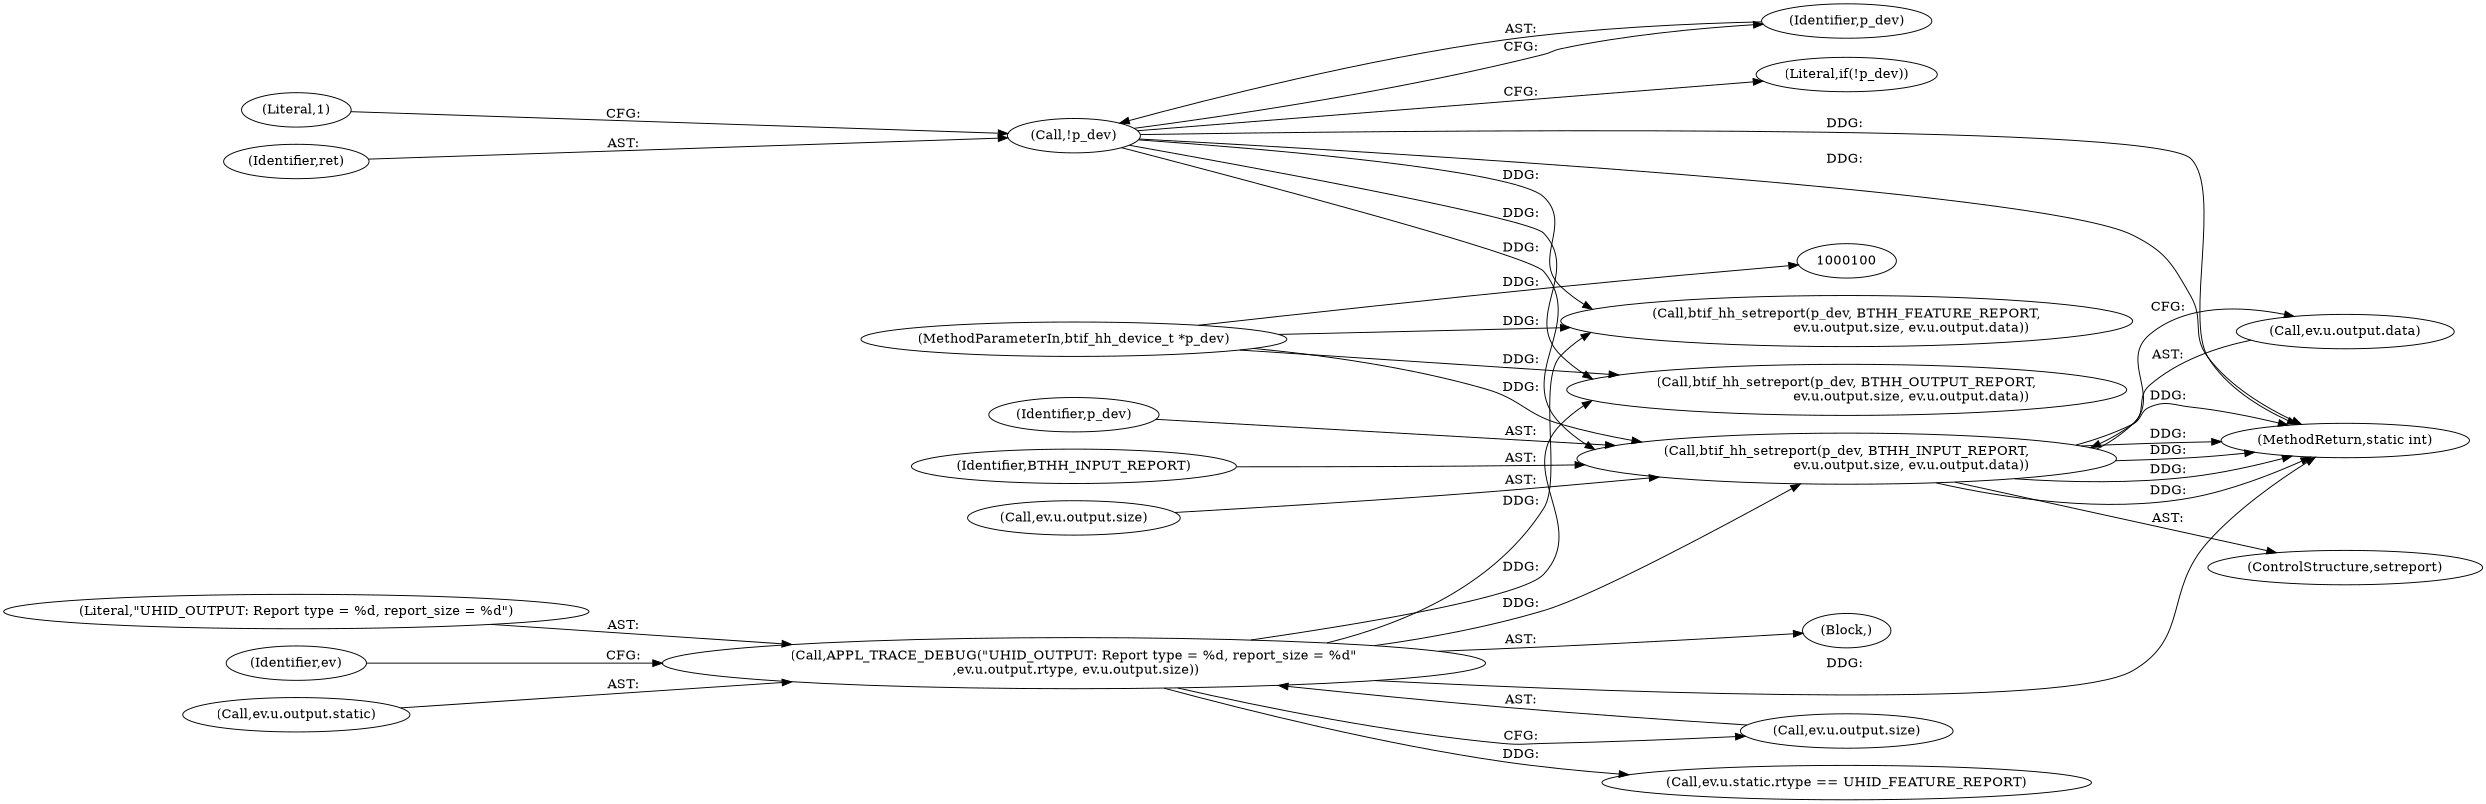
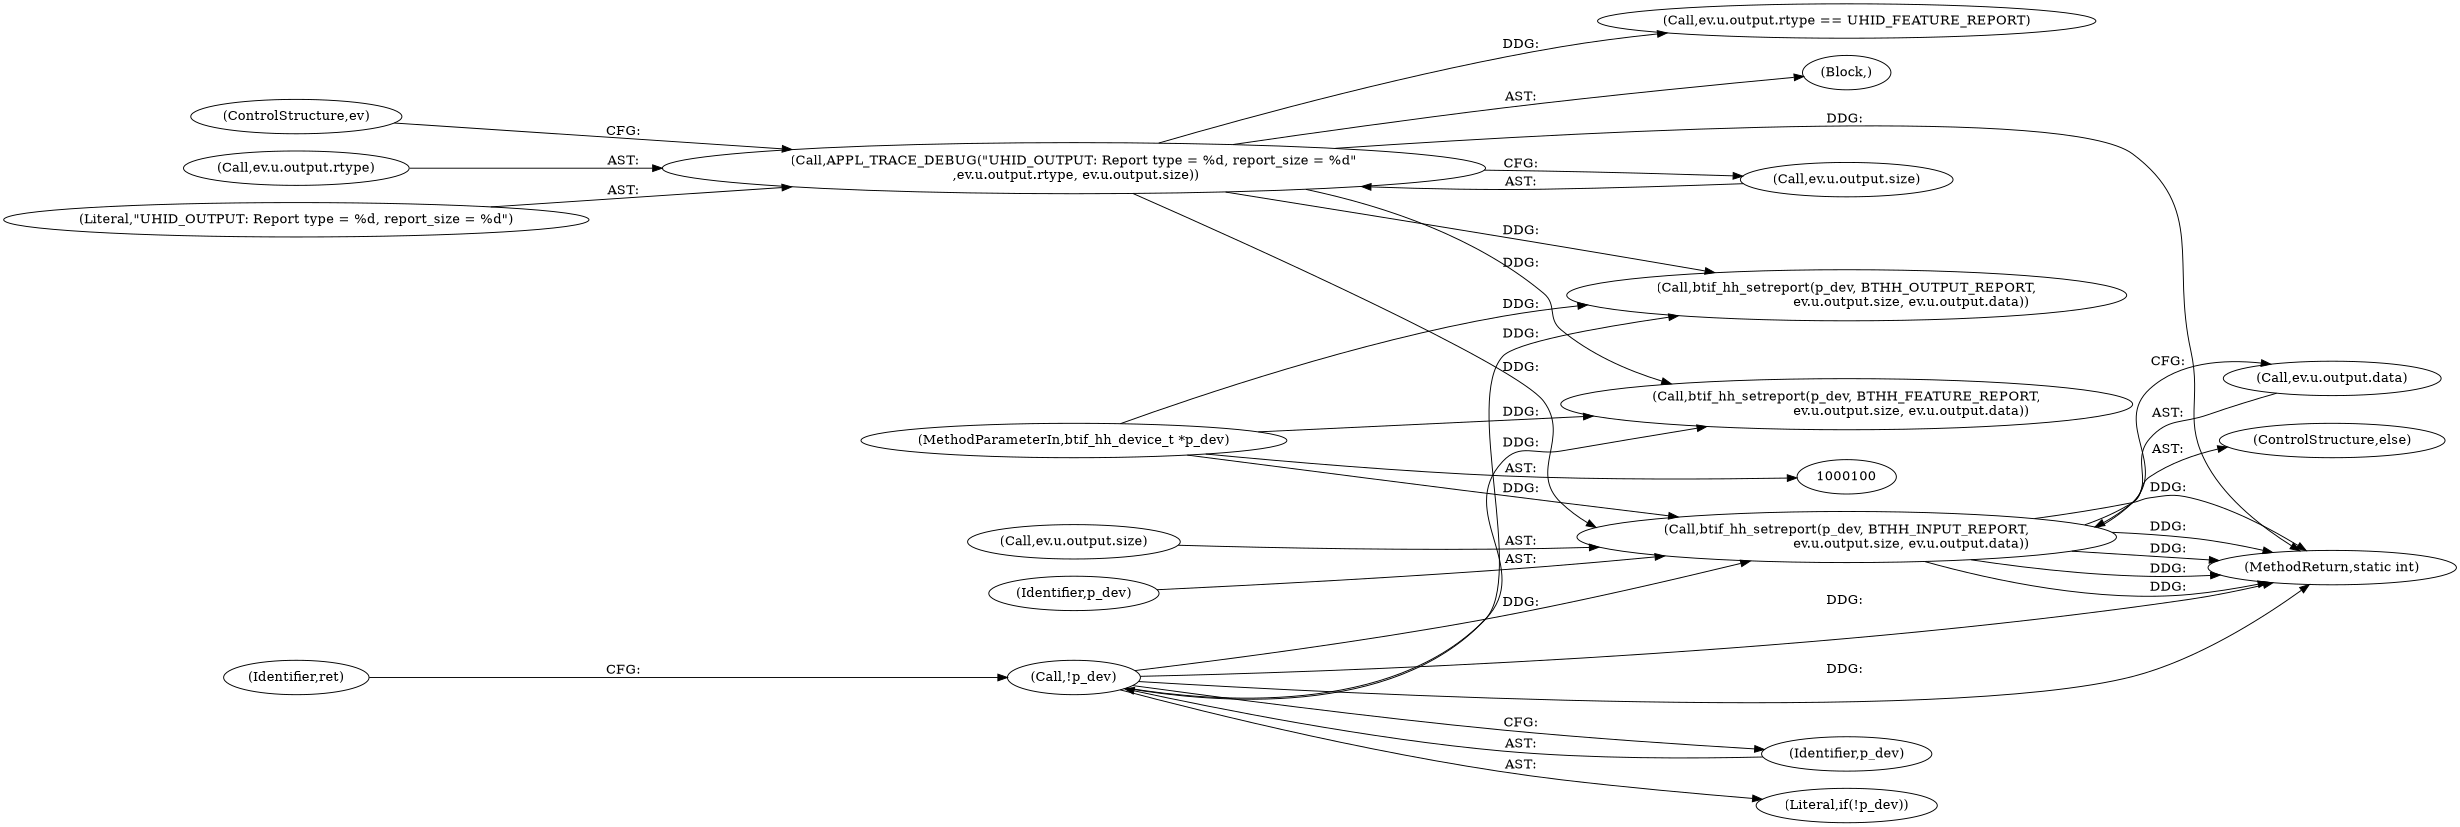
edge "(Call,!p_dev)" -> "(Literal,if(!p_dev))": label "CFG: " -> "AST: "
node "(Literal,1)": removed
edge "(Identifier,ret)" -> "(Call,!p_dev)": label "AST: " -> "CFG: "
edge "(MethodParameterIn,btif_hh_device_t *p_dev)" -> "1000100": label "DDG: " -> "AST: "
node "(Identifier,BTHH_INPUT_REPORT)": removed
node "(ControlStructure,setreport)": label "(ControlStructure,setreport)" -> "(ControlStructure,else)"
node "(Identifier,ev)": label "(Identifier,ev)" -> "(ControlStructure,ev)"
node "(Call,ev.u.output.static)": label "(Call,ev.u.output.static)" -> "(Call,ev.u.output.rtype)"
node "(Call,ev.u.static.rtype == UHID_FEATURE_REPORT)": label "(Call,ev.u.static.rtype == UHID_FEATURE_REPORT)" -> "(Call,ev.u.output.rtype == UHID_FEATURE_REPORT)"
